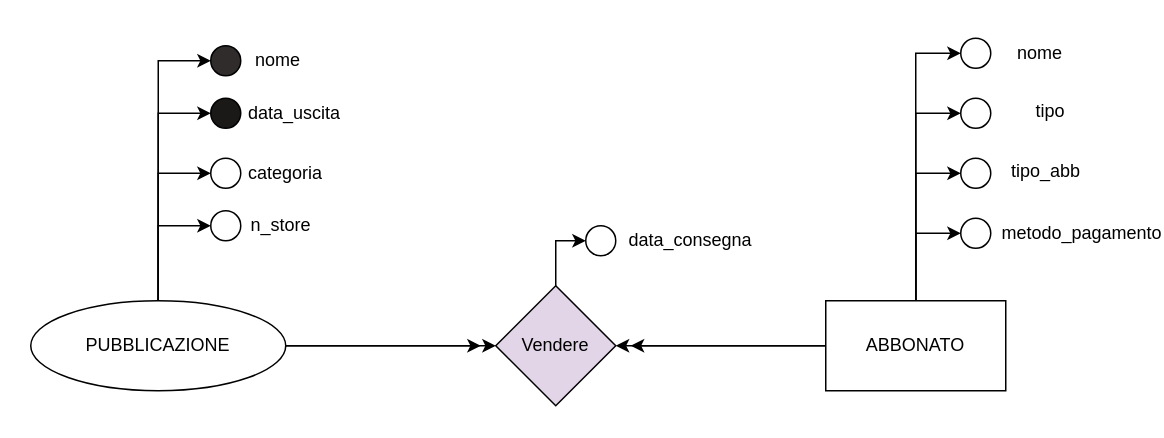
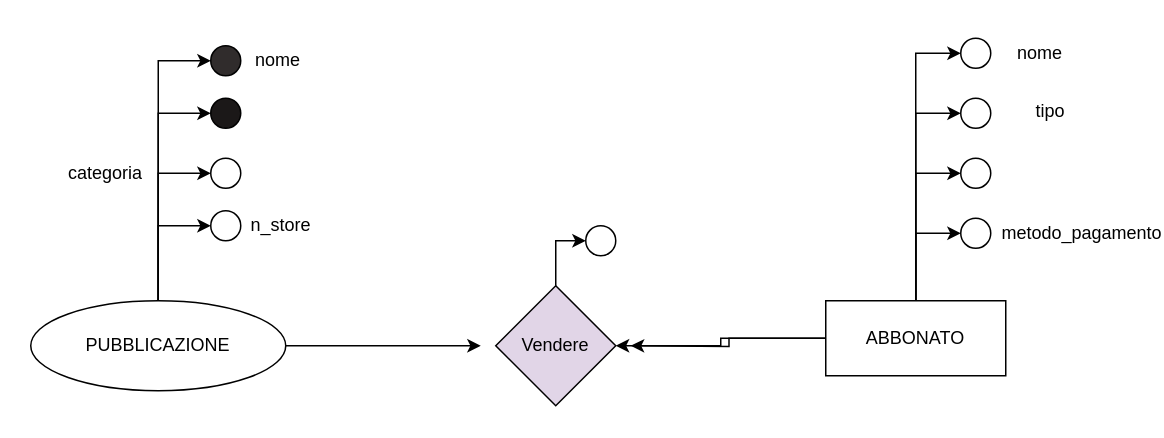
node "data_uscita": removed
node "tipo_abb": removed
node "categoria": moved (286, 173) -> (106, 173)
node "data_consegna": removed
edge "PUBBLICAZIONE" -> "Vendere": removed
node "ABBONATO": size 180x90 -> 180x75
